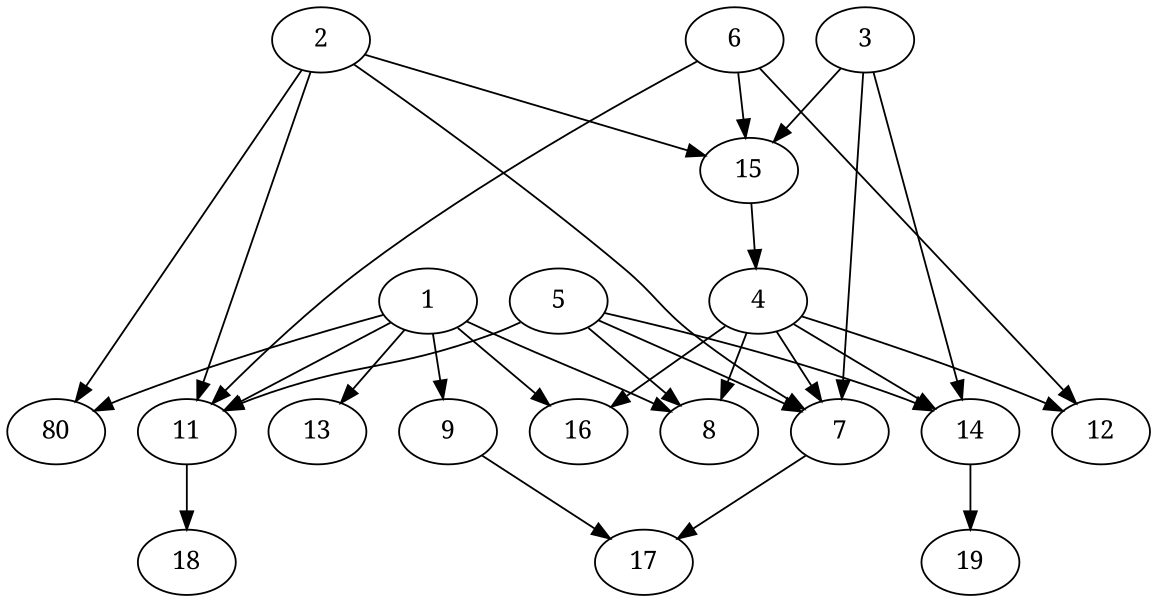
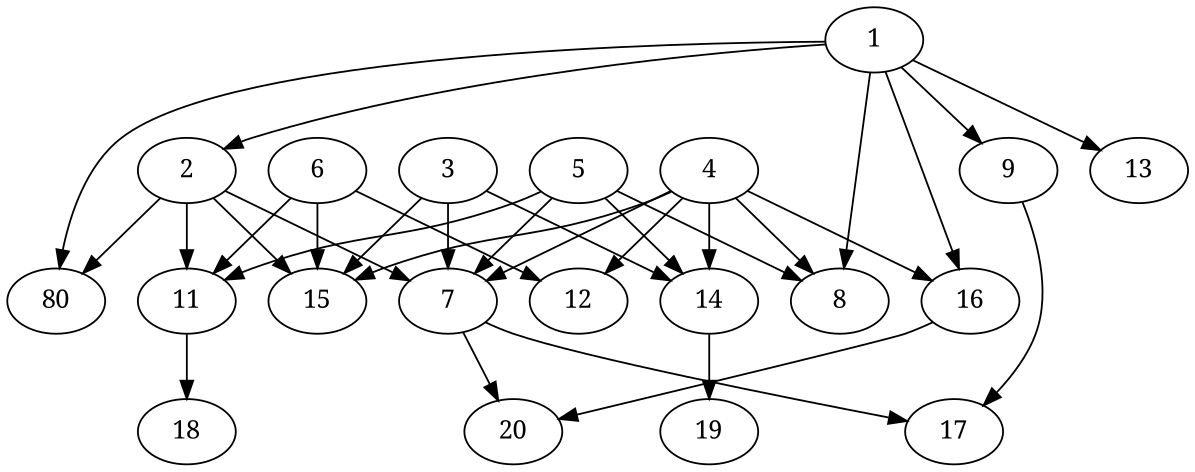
edge "15" -> "4": reversed
edge "1" -> "11": now "1" -> "2"
node "20": added
